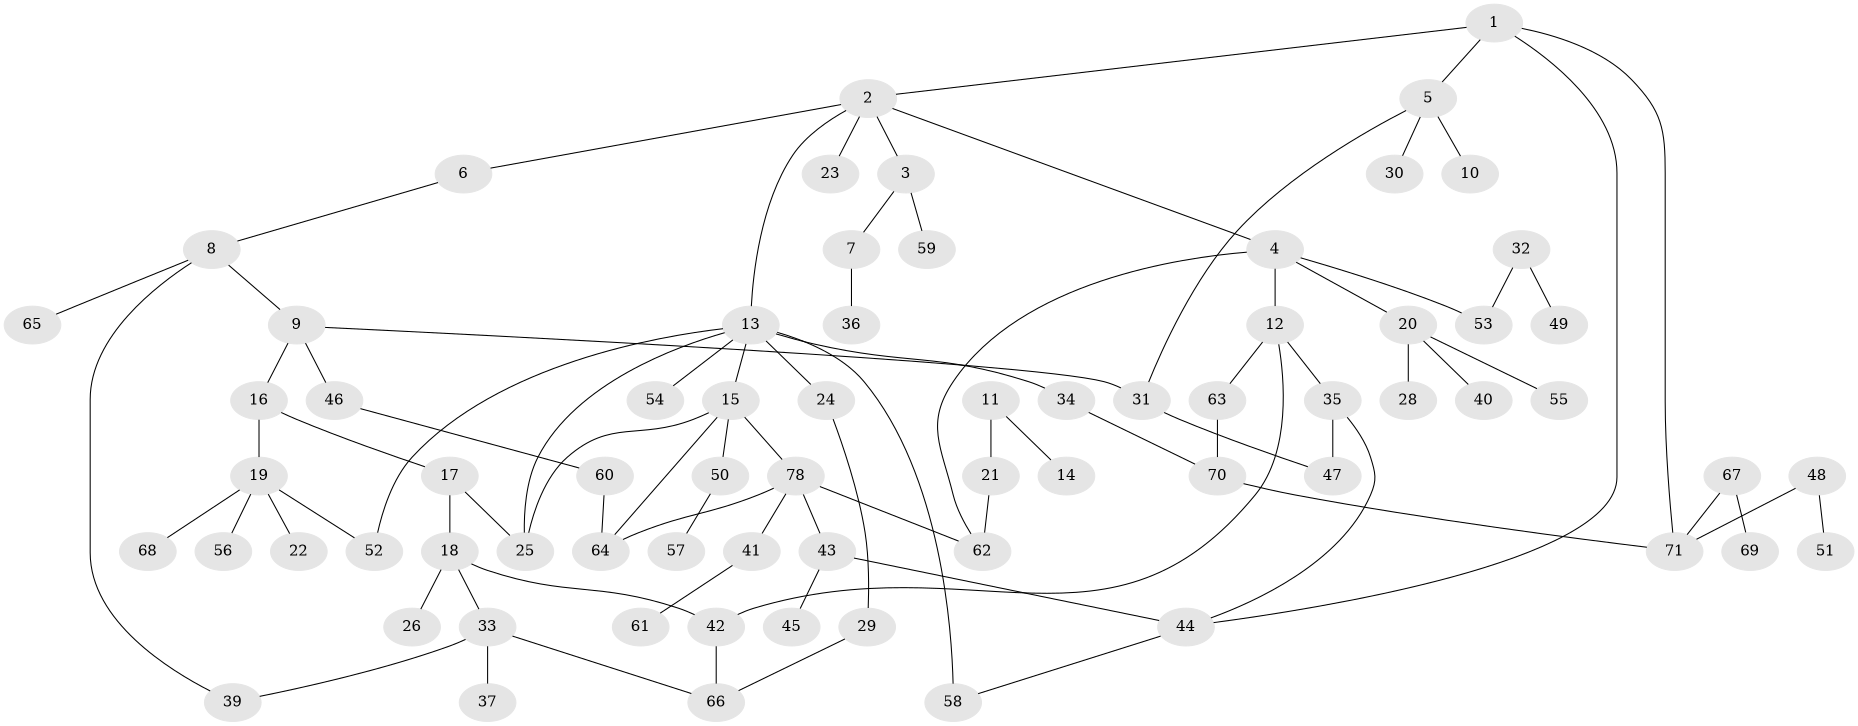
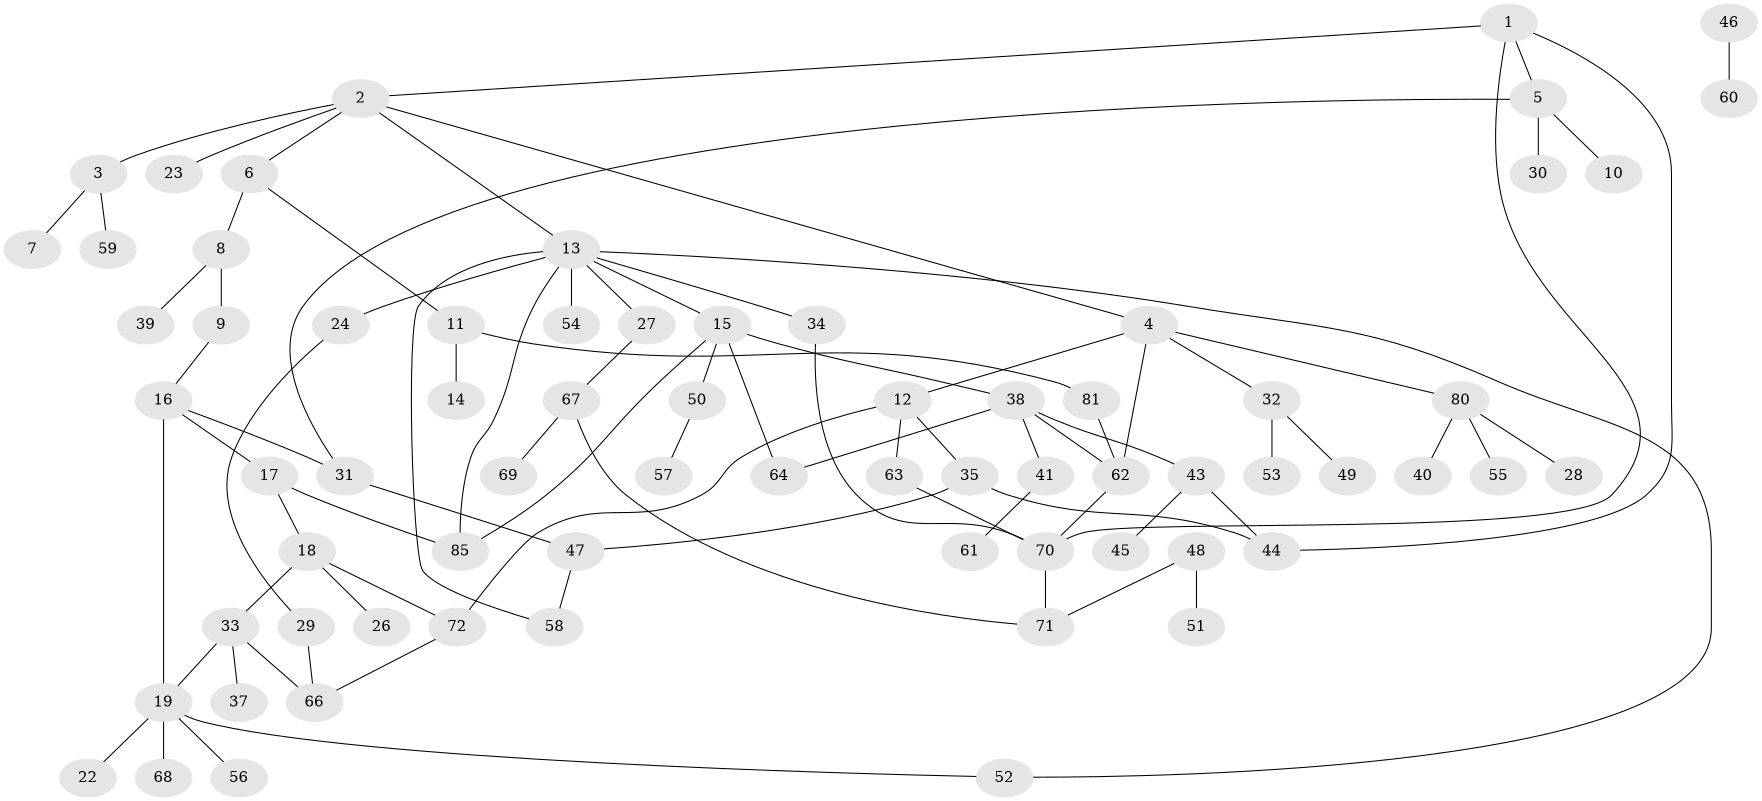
edge "1" -- "71": now "1" -- "70"
edge "6" -- "11": added
edge "4" -- "53": now "4" -- "32"
node "65": removed
node "27": added
node "36": removed
node "20": label "20" -> "80"
edge "9" -- "31": now "16" -- "31"
edge "9" -- "46": removed
node "78": label "78" -> "38"
node "21": label "21" -> "81"
edge "60" -- "64": removed
edge "62" -- "70": added
node "25": label "25" -> "85"
node "42": label "42" -> "72"
edge "44" -- "58": now "47" -- "58"
edge "33" -- "39": now "33" -- "19"
